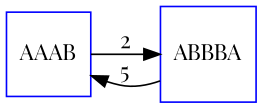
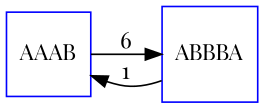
edge "AAAB" -> "ABBBA": label "2" -> "6"
edge "ABBBA" -> "AAAB": label "5" -> "1"
